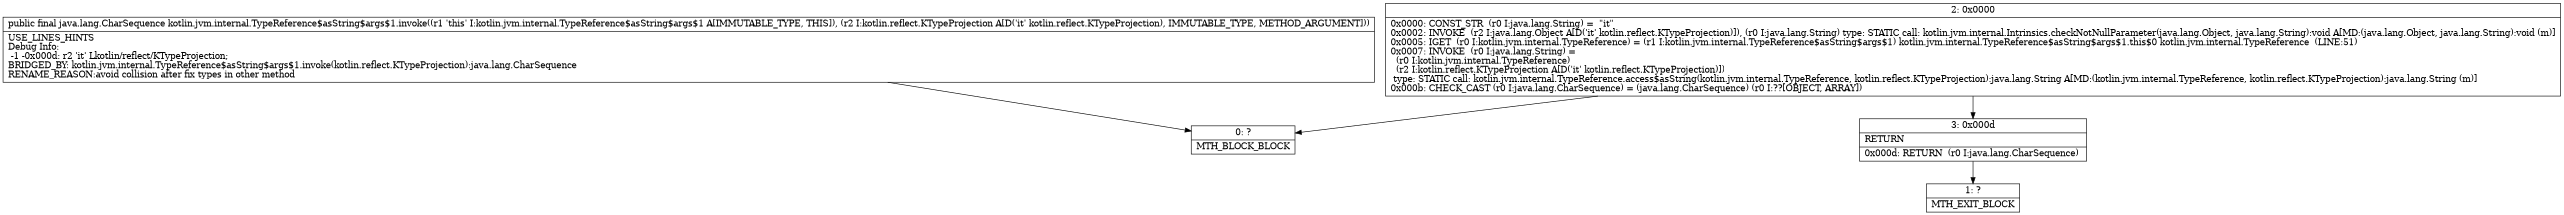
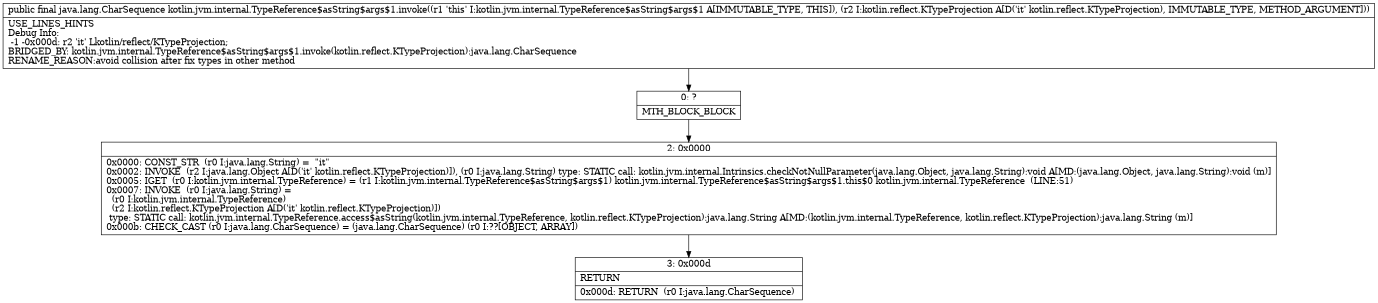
edge "2: 0x0000" -> "0: ?": reversed
node "1: ?": removed
